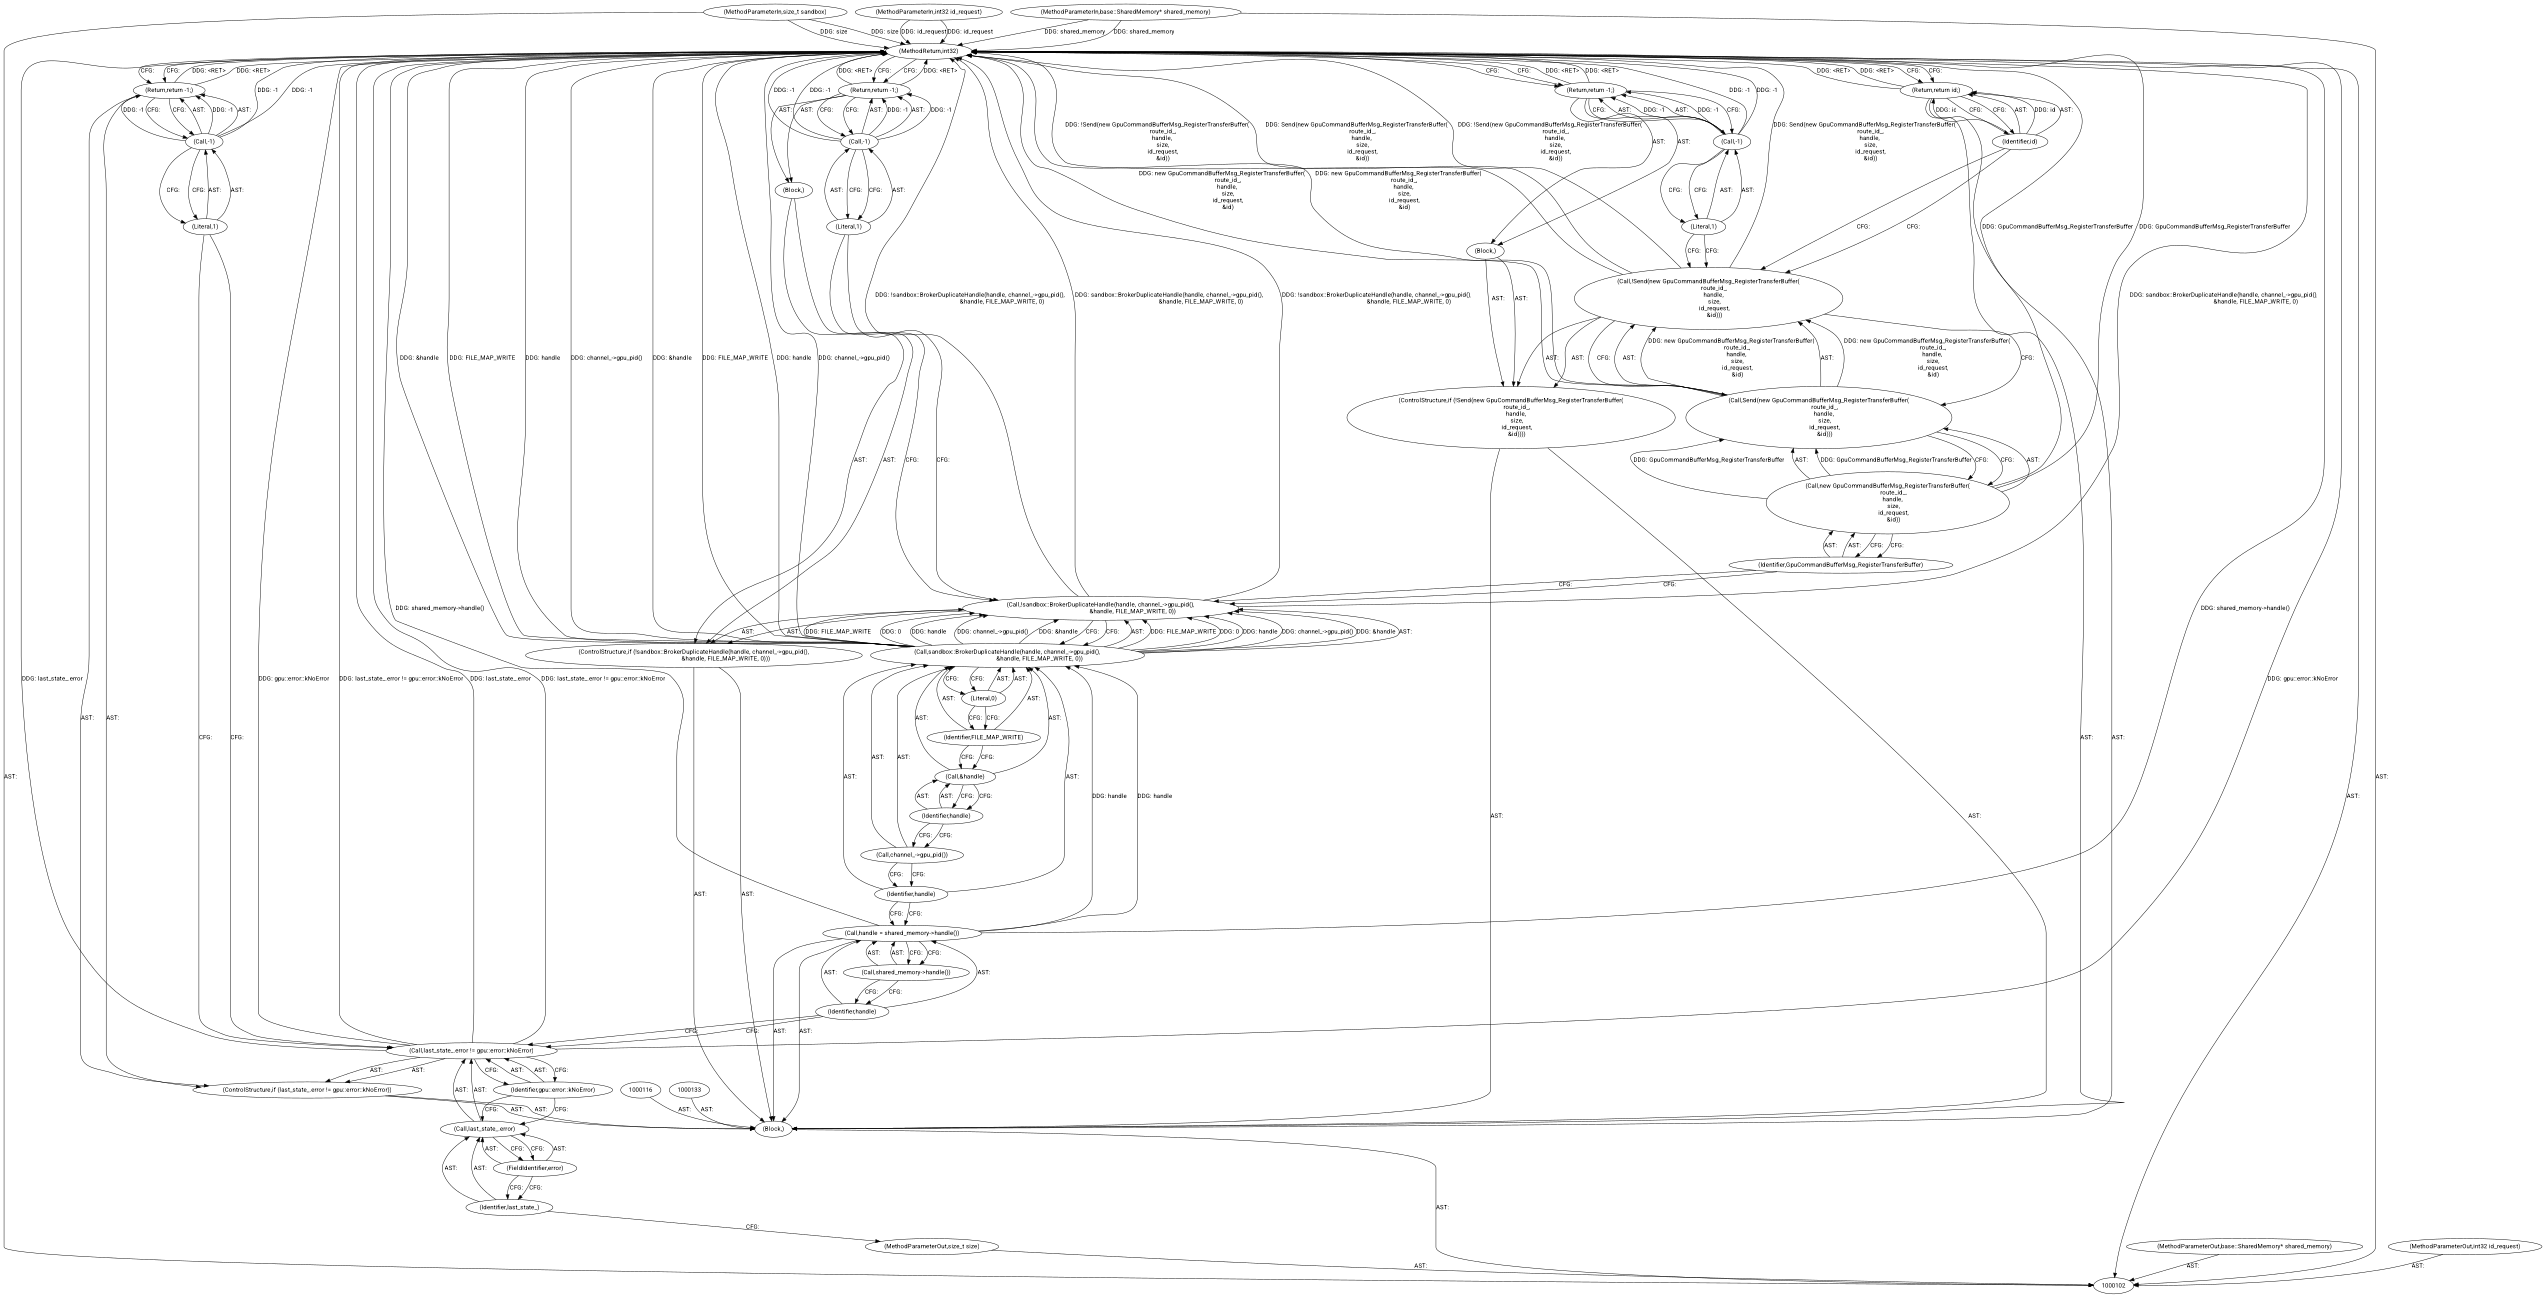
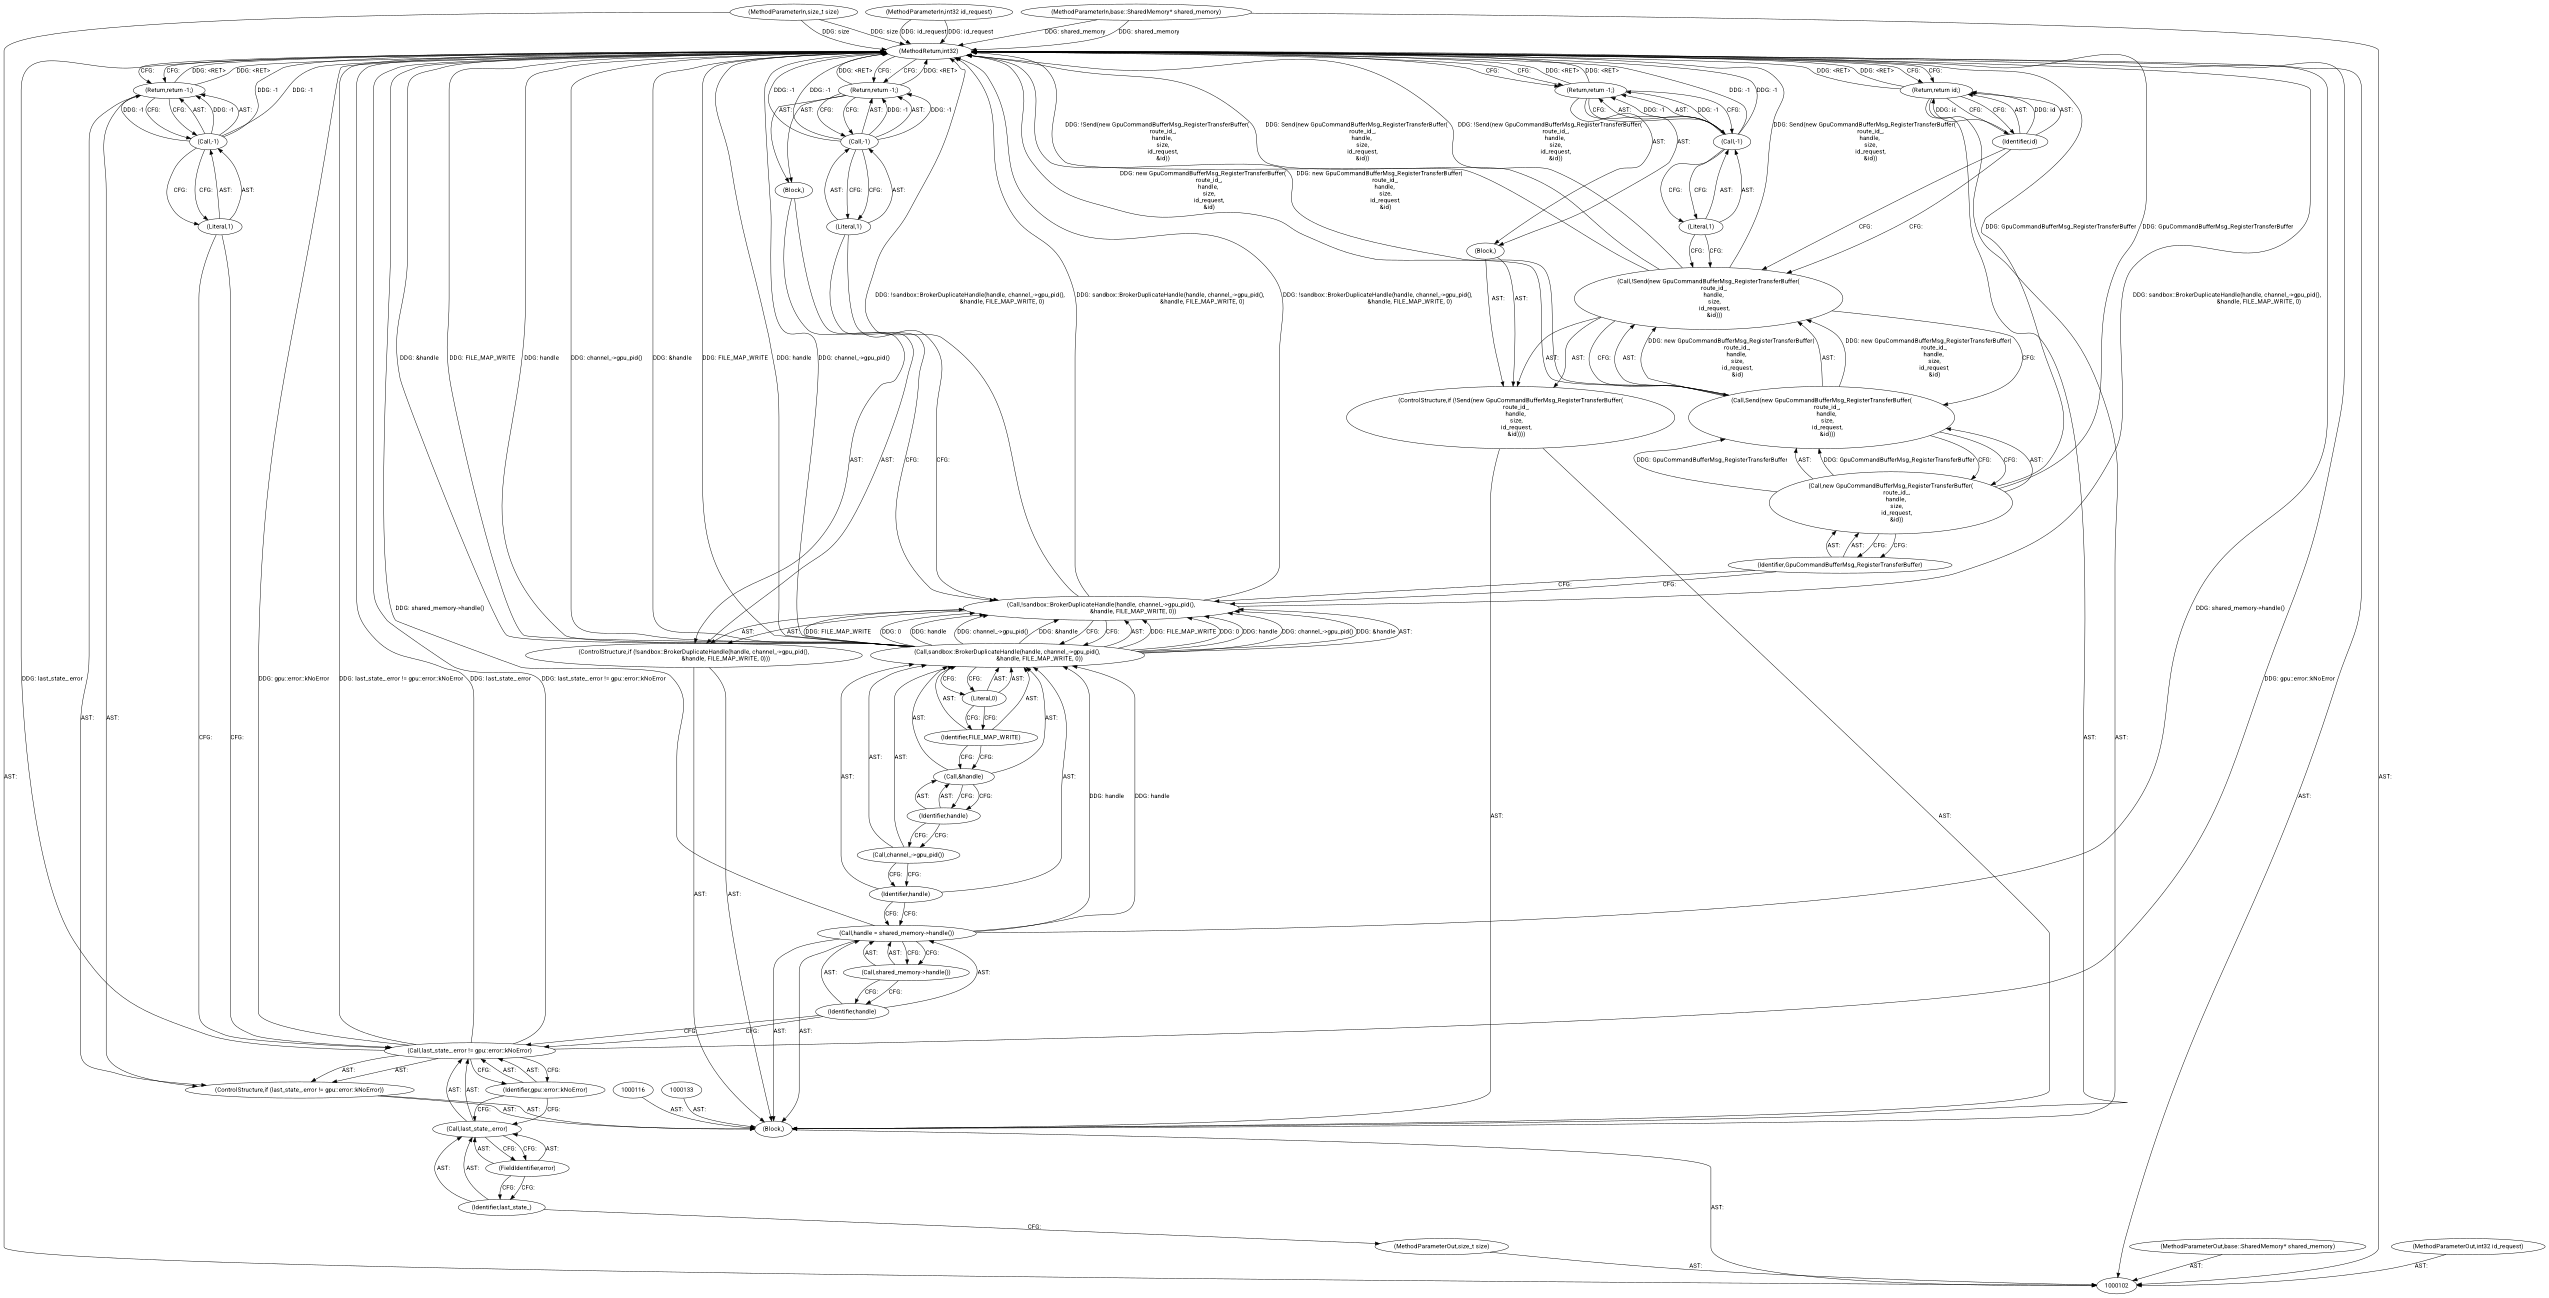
node "(MethodParameterIn,size_t sandbox)": label "(MethodParameterIn,size_t sandbox)" -> "(MethodParameterIn,size_t size)"
